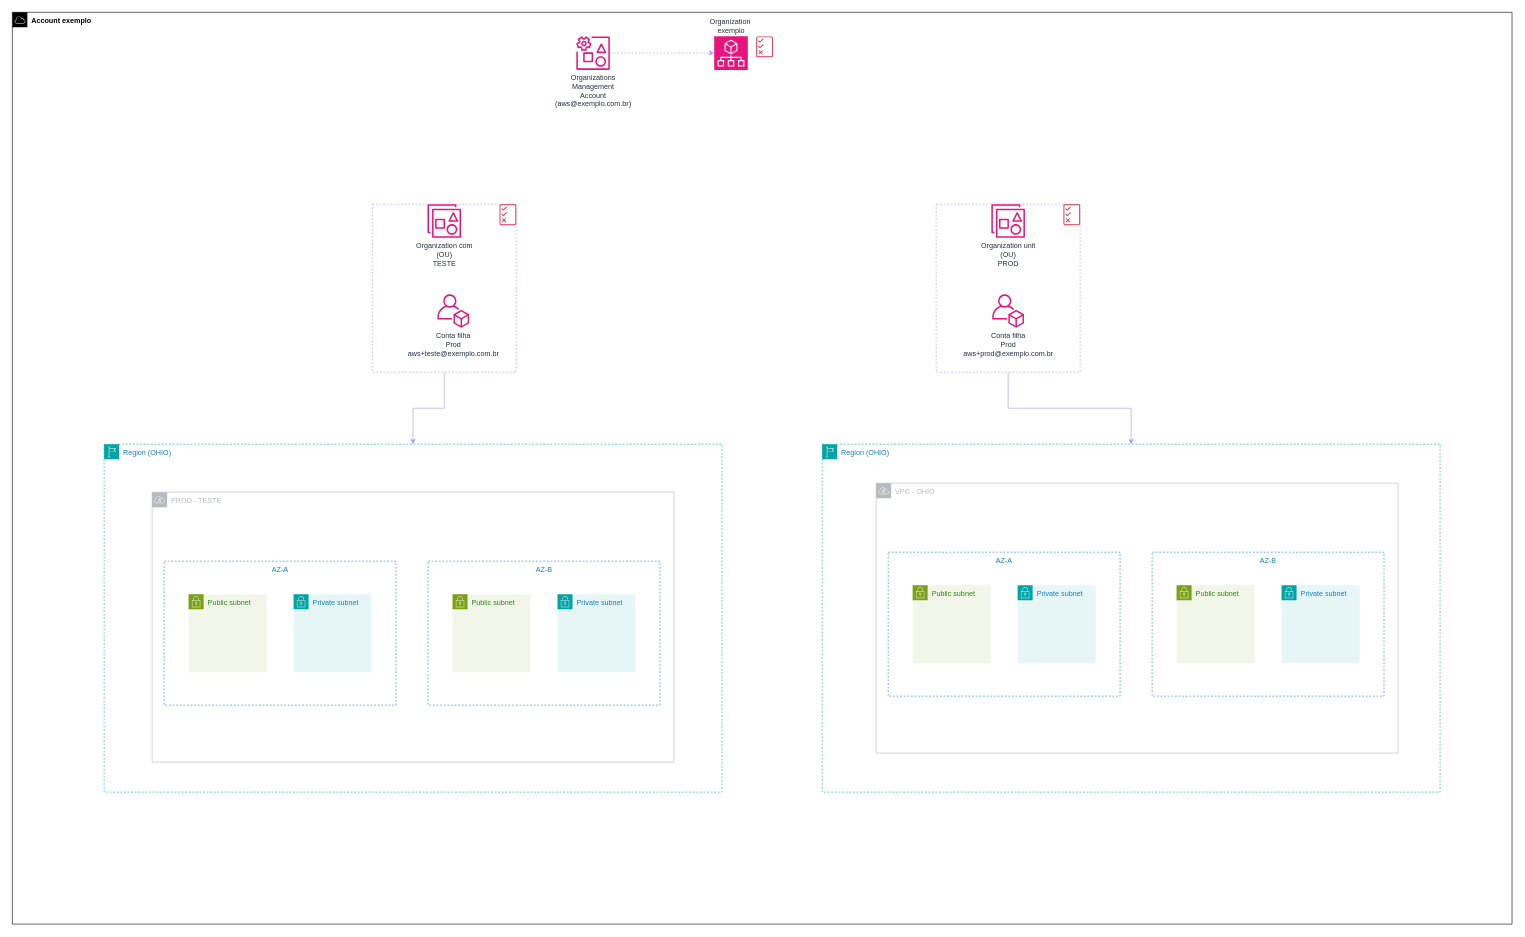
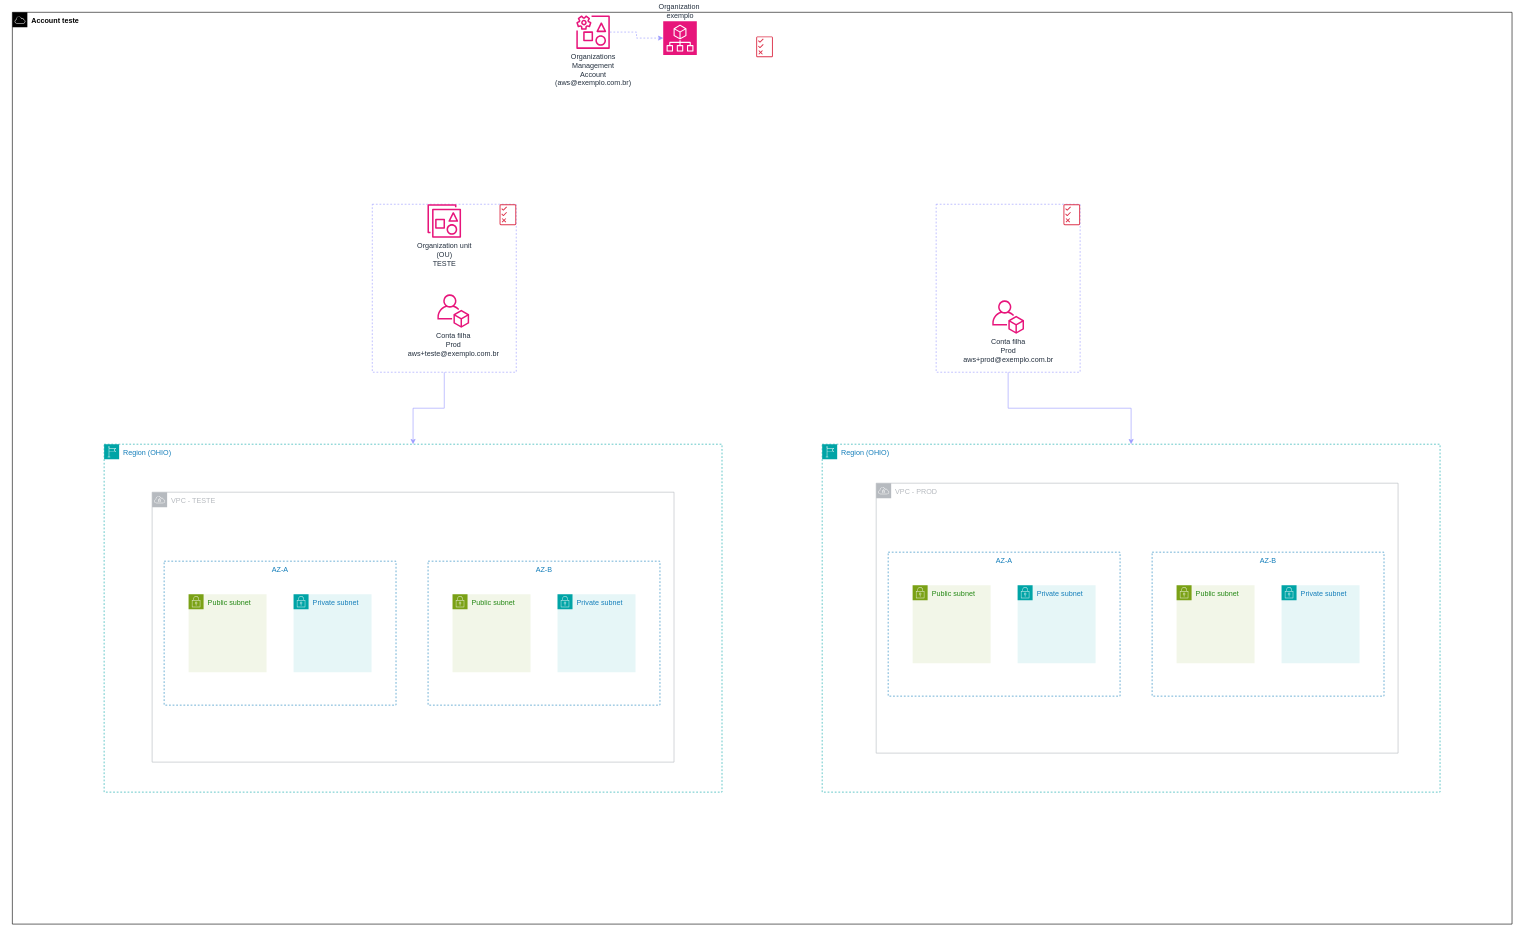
node "Account exemplo": label "Account exemplo" -> "Account teste"
node "Organizations Management Account (aws@exemplo.com.br)": moved (593, 53) -> (593, 32)
node "Organization exemplo": moved (731, 53) -> (680, 38)
node "Organization unit (OU) PROD": removed
node "Organization com (OU) TESTE": label "Organization com (OU) TESTE" -> "Organization unit (OU) TESTE"
node "Conta filha Prod aws+prod@exemplo.com.br": moved (1008, 311) -> (1008, 317)
node "VPC - OHIO": label "VPC - OHIO" -> "VPC - PROD"
node "PROD - TESTE": label "PROD - TESTE" -> "VPC - TESTE"
